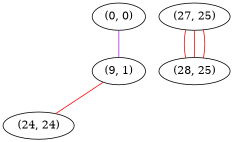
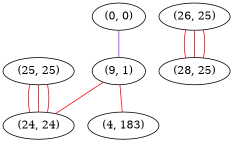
node "(27, 25)": label "(27, 25)" -> "(26, 25)"
node "(25, 25)": added
node "(4, 183)": added
